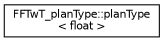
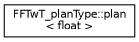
node "FFTwT_planType::planType < float >": label "FFTwT_planType::planType < float >" -> "FFTwT_planType::plan < float >"
